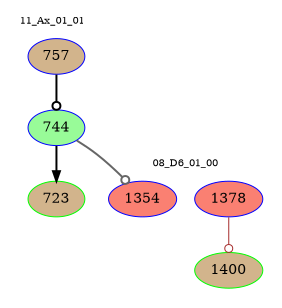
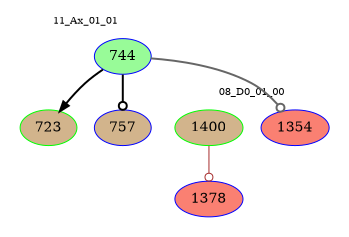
edge "757" -> "744": reversed
cluster "08_D6_01_00": label "08_D6_01_00" -> "08_D0_01_00"
edge "1378" -> "1400": reversed
